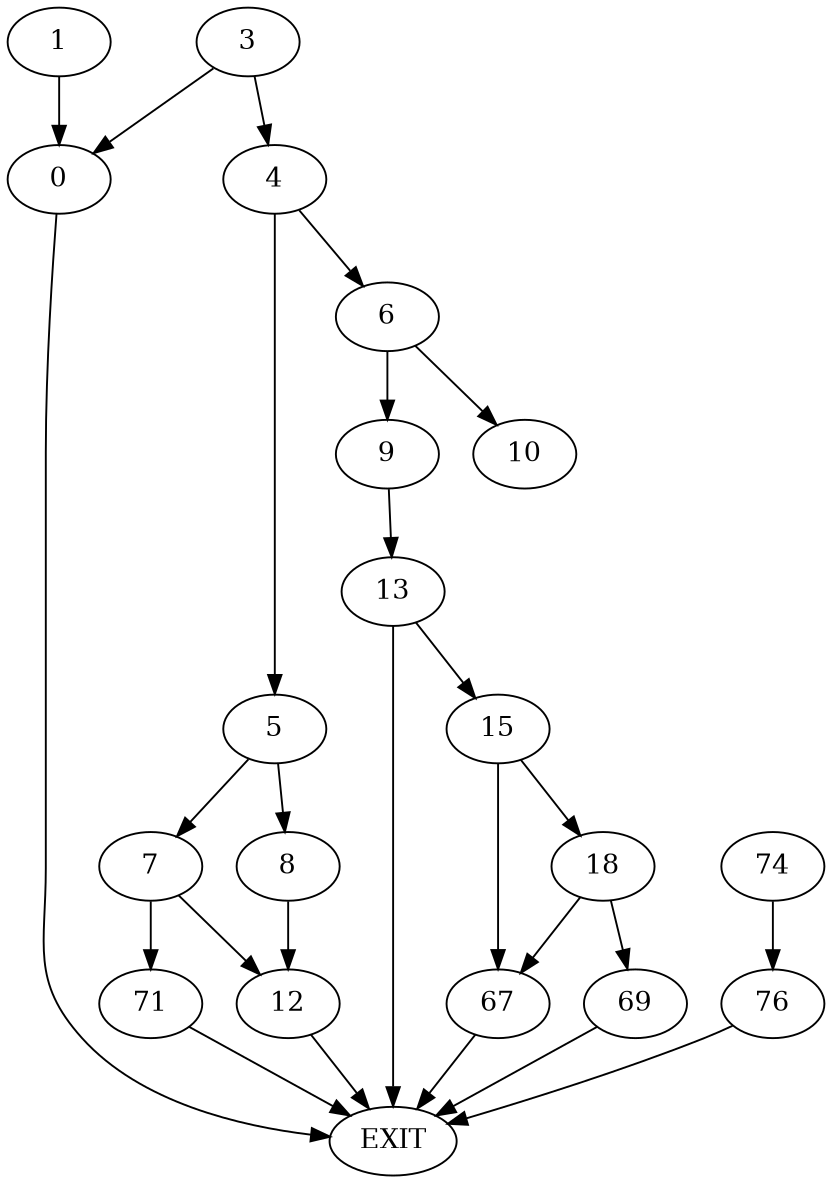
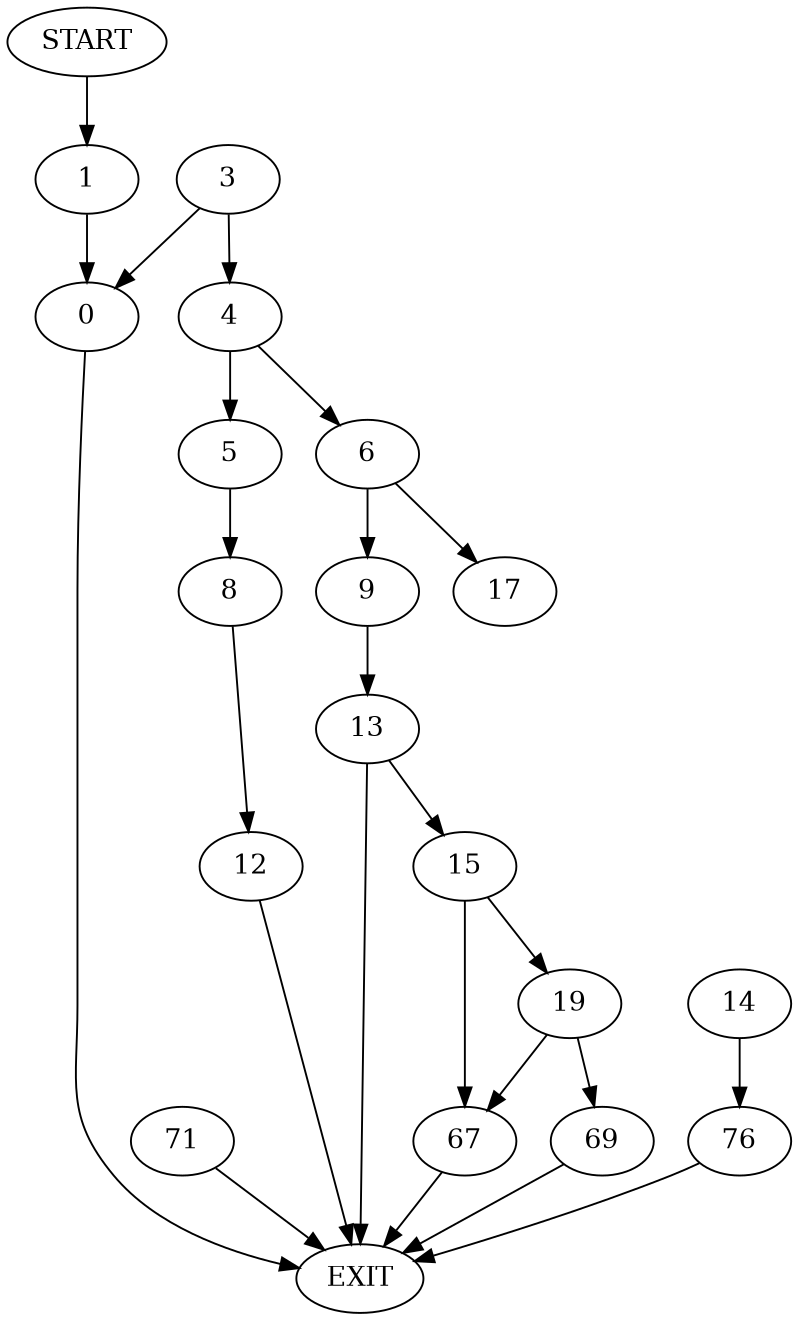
node "START": added
node "10": label "10" -> "17"
node "7": removed
node "18": label "18" -> "19"
node "74": label "74" -> "14"
